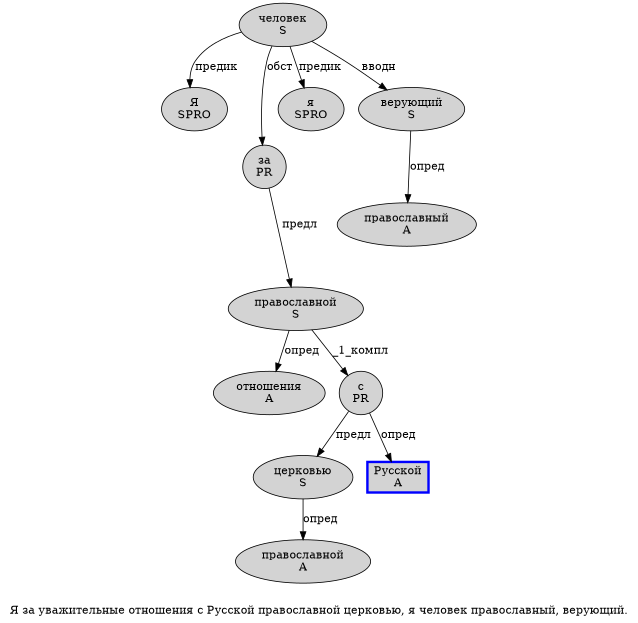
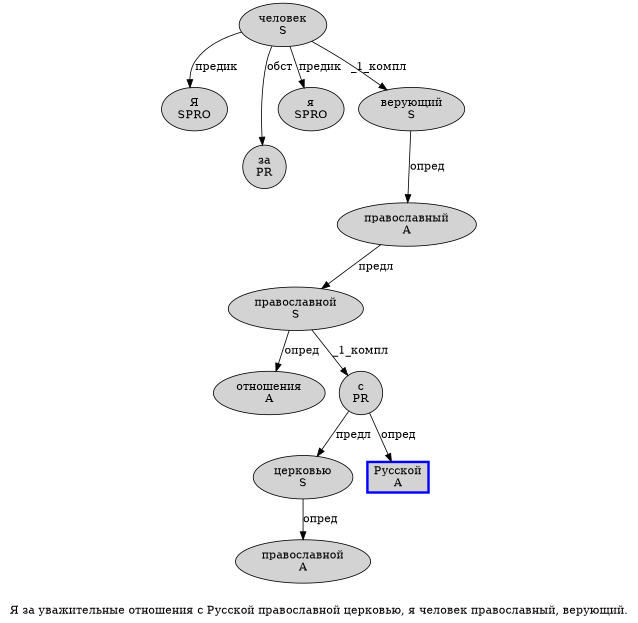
edge "человек S" -> "верующий S": label "вводн" -> "_1_компл"
edge "за PR" -> "православной S": now "православный A" -> "православной S"
